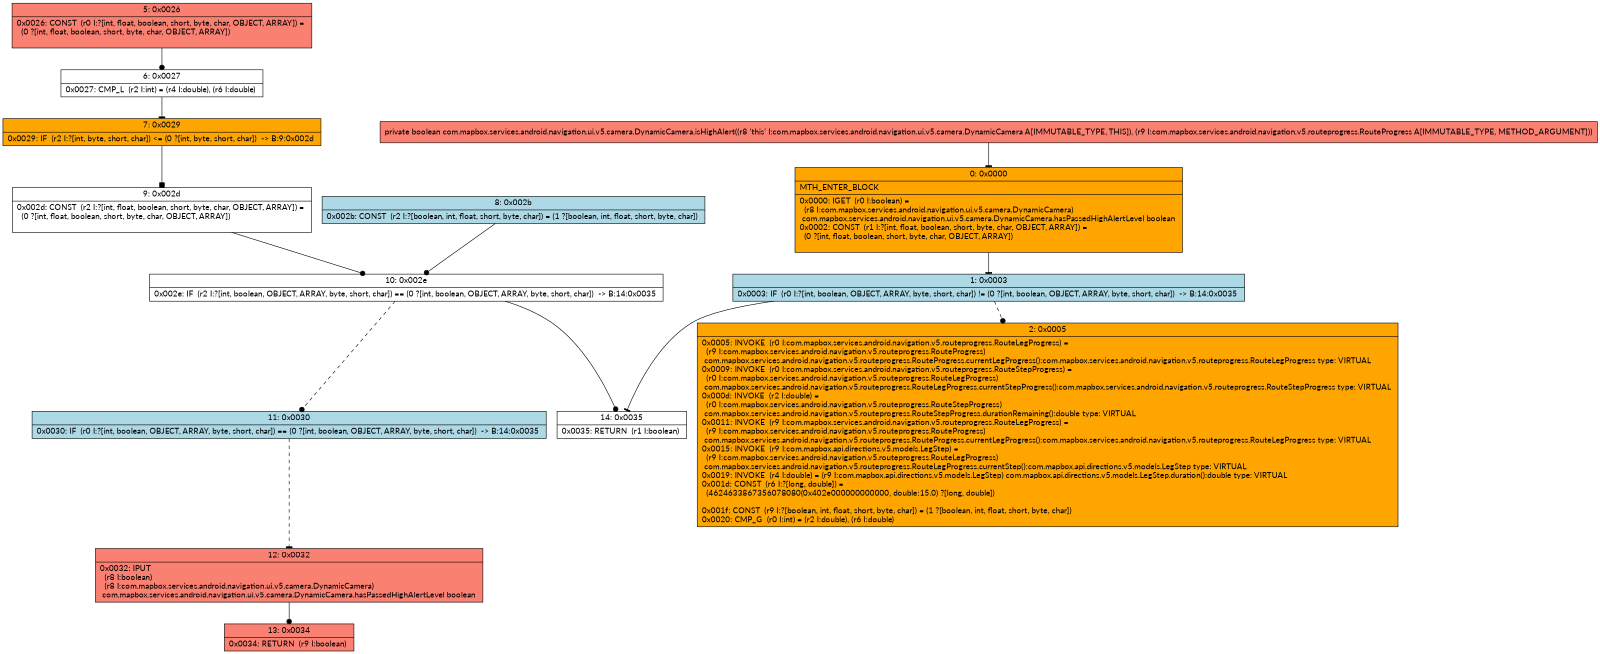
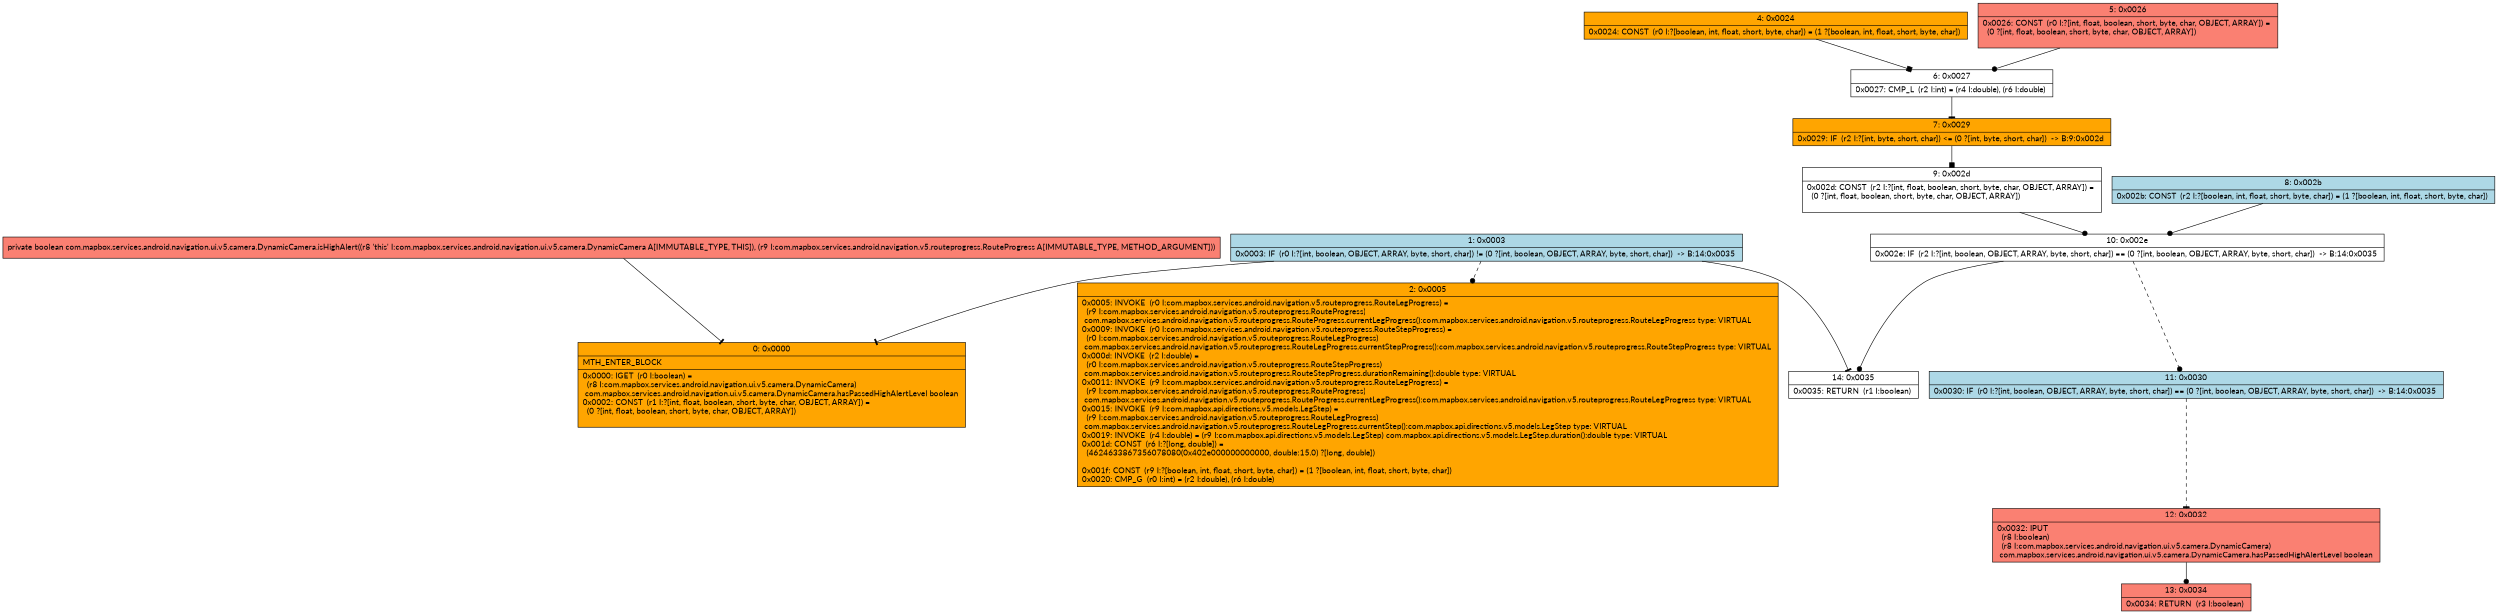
node "4: 0x0024": added
edge "0: 0x0000" -> "1: 0x0003": reversed
node "13: 0x0034": text "0x0034: RETURN  (r9 I:boolean)" -> "0x0034: RETURN  (r3 I:boolean)"
